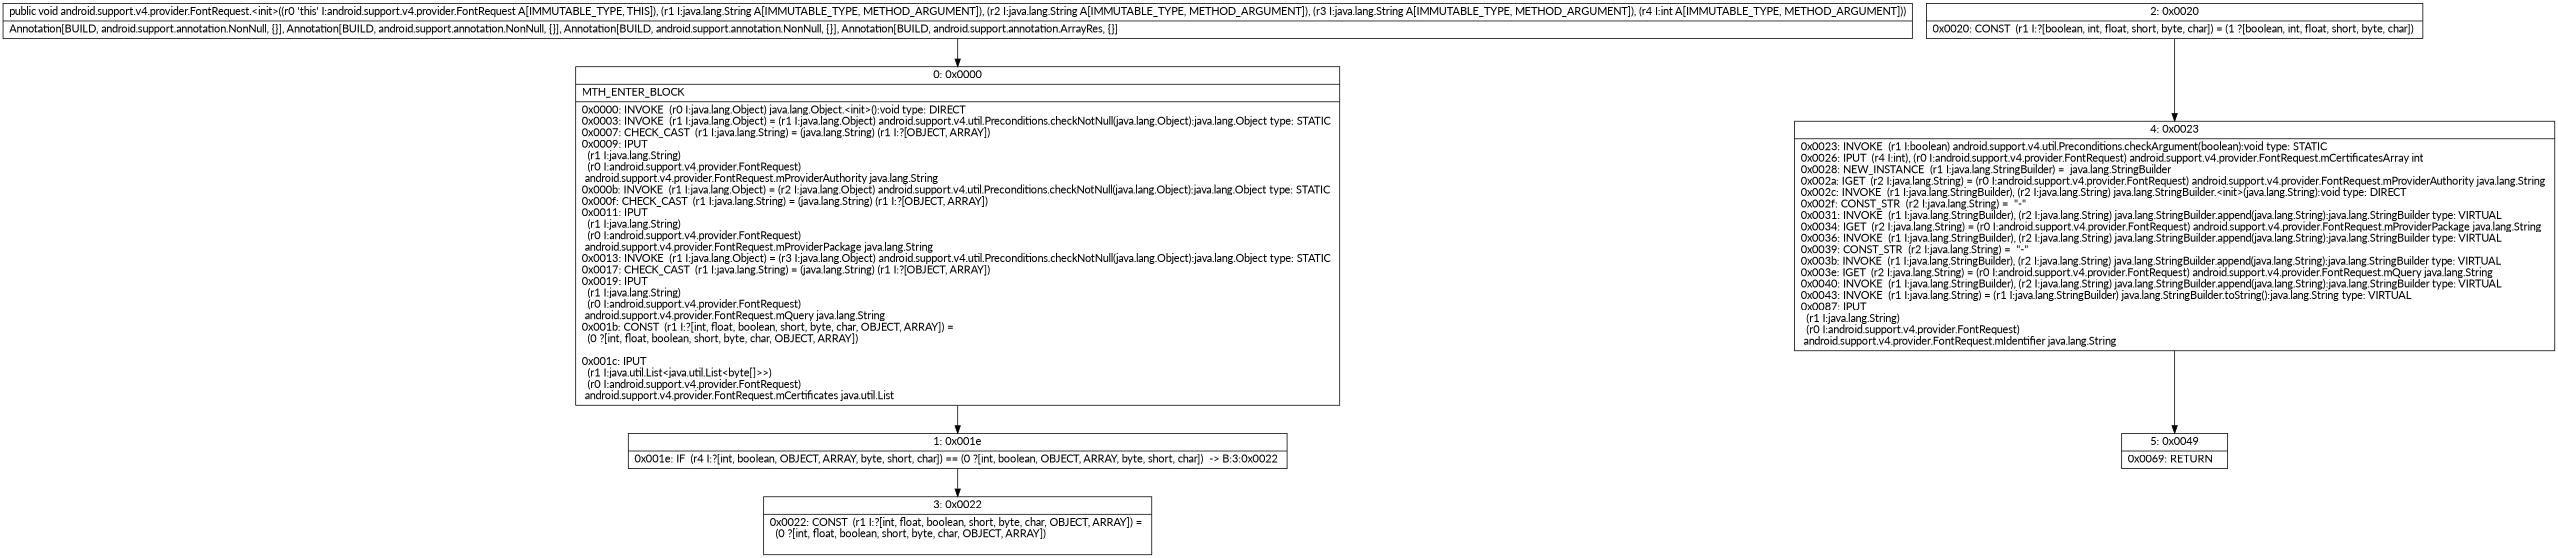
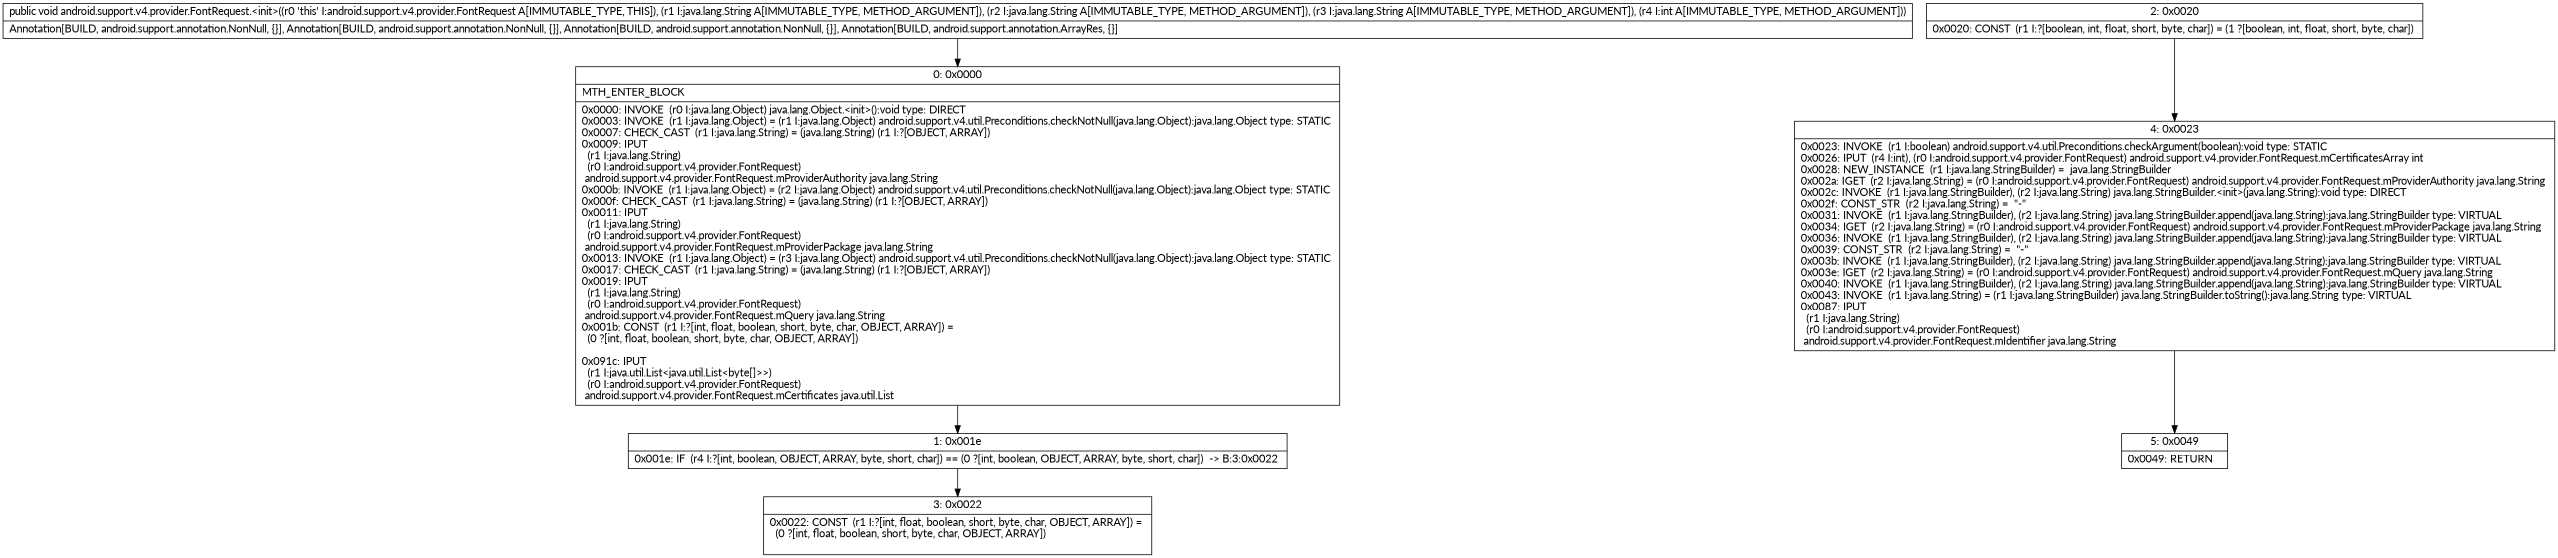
node "0: 0x0000": text "0x001c: IPUT" -> "0x091c: IPUT"
node "5: 0x0049": text "0x0069: RETURN" -> "0x0049: RETURN"
